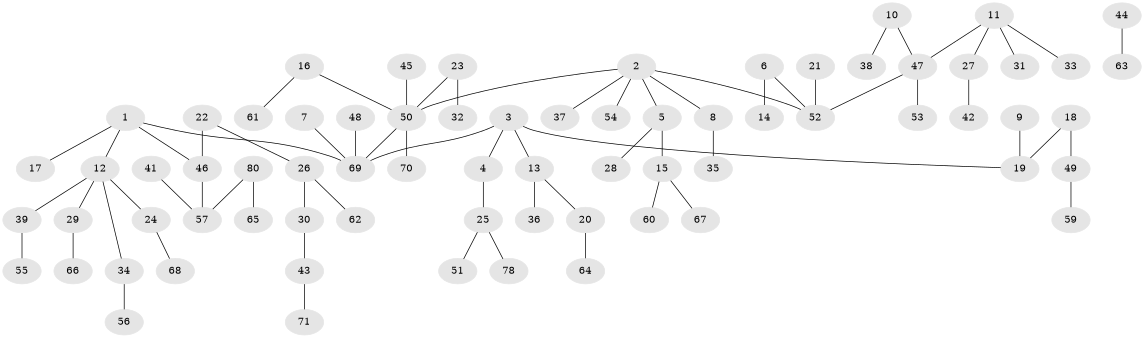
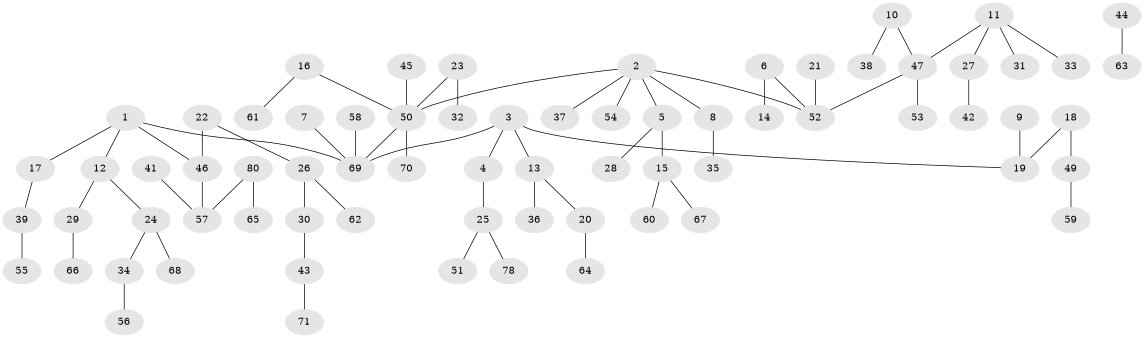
node "48": label "48" -> "58"
edge "12" -- "39": now "17" -- "39"
edge "12" -- "34": now "24" -- "34"
